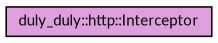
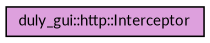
node "duly_duly::http::Interceptor": label "duly_duly::http::Interceptor" -> "duly_gui::http::Interceptor"
